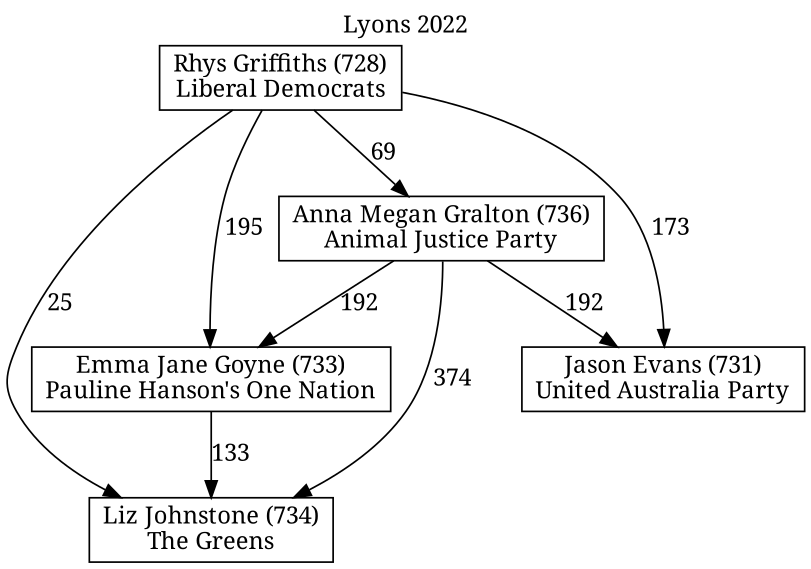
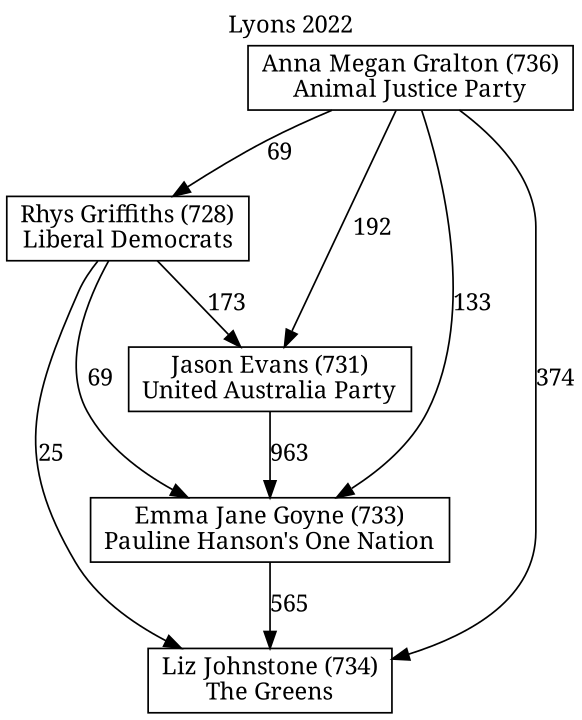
edge "Rhys Griffiths (728) Liberal Democrats" -> "Anna Megan Gralton (736) Animal Justice Party": reversed
edge "Rhys Griffiths (728) Liberal Democrats" -> "Emma Jane Goyne (733) Pauline Hanson's One Nation": label "195" -> "69"
edge "Anna Megan Gralton (736) Animal Justice Party" -> "Emma Jane Goyne (733) Pauline Hanson's One Nation": label "192" -> "133"
edge "Jason Evans (731) United Australia Party" -> "Emma Jane Goyne (733) Pauline Hanson's One Nation": added, label "963"
edge "Emma Jane Goyne (733) Pauline Hanson's One Nation" -> "Liz Johnstone (734) The Greens": label "133" -> "565"
